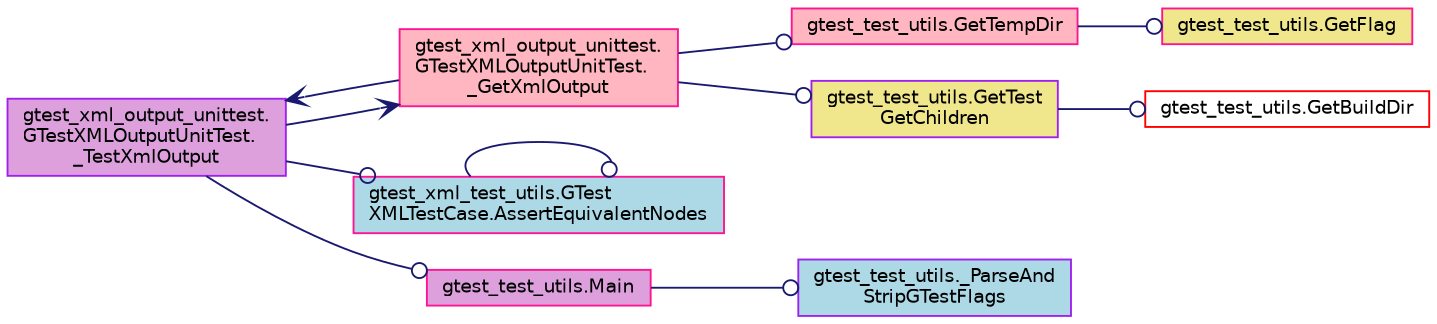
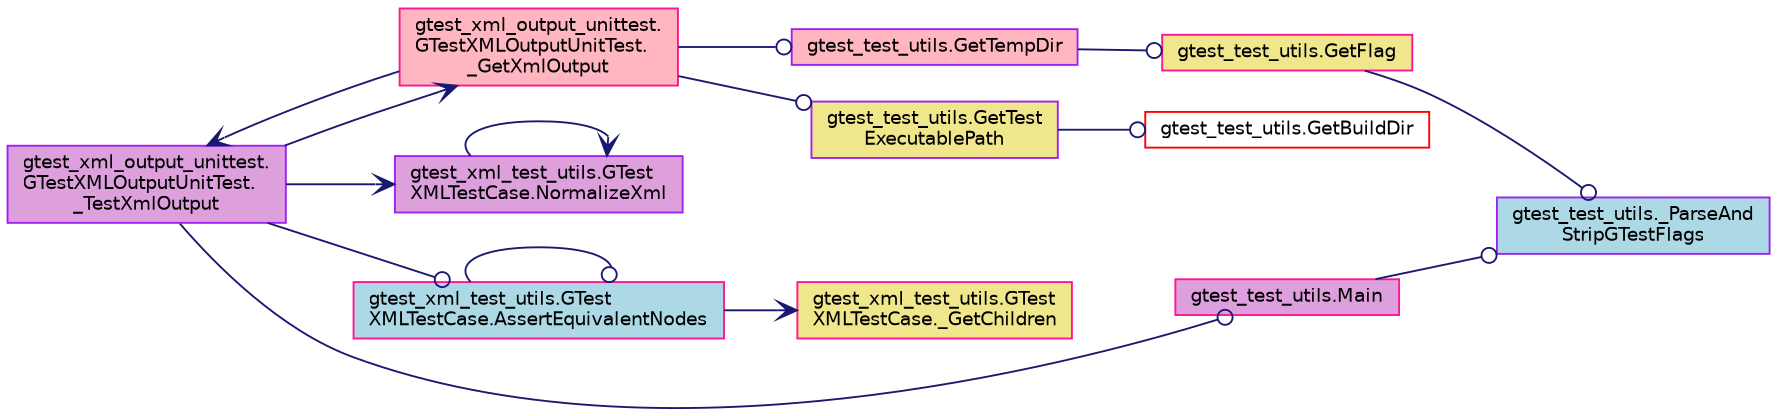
node "gtest_test_utils.GetTempDir": color deeppink -> purple
node "gtest_test_utils.GetTest GetChildren": label "gtest_test_utils.GetTest GetChildren" -> "gtest_test_utils.GetTest ExecutablePath"
edge "gtest_test_utils.GetFlag" -> "gtest_test_utils._ParseAnd StripGTestFlags": added
node "gtest_xml_test_utils.GTest XMLTestCase.NormalizeXml": added
node "gtest_xml_test_utils.GTest XMLTestCase._GetChildren": added
